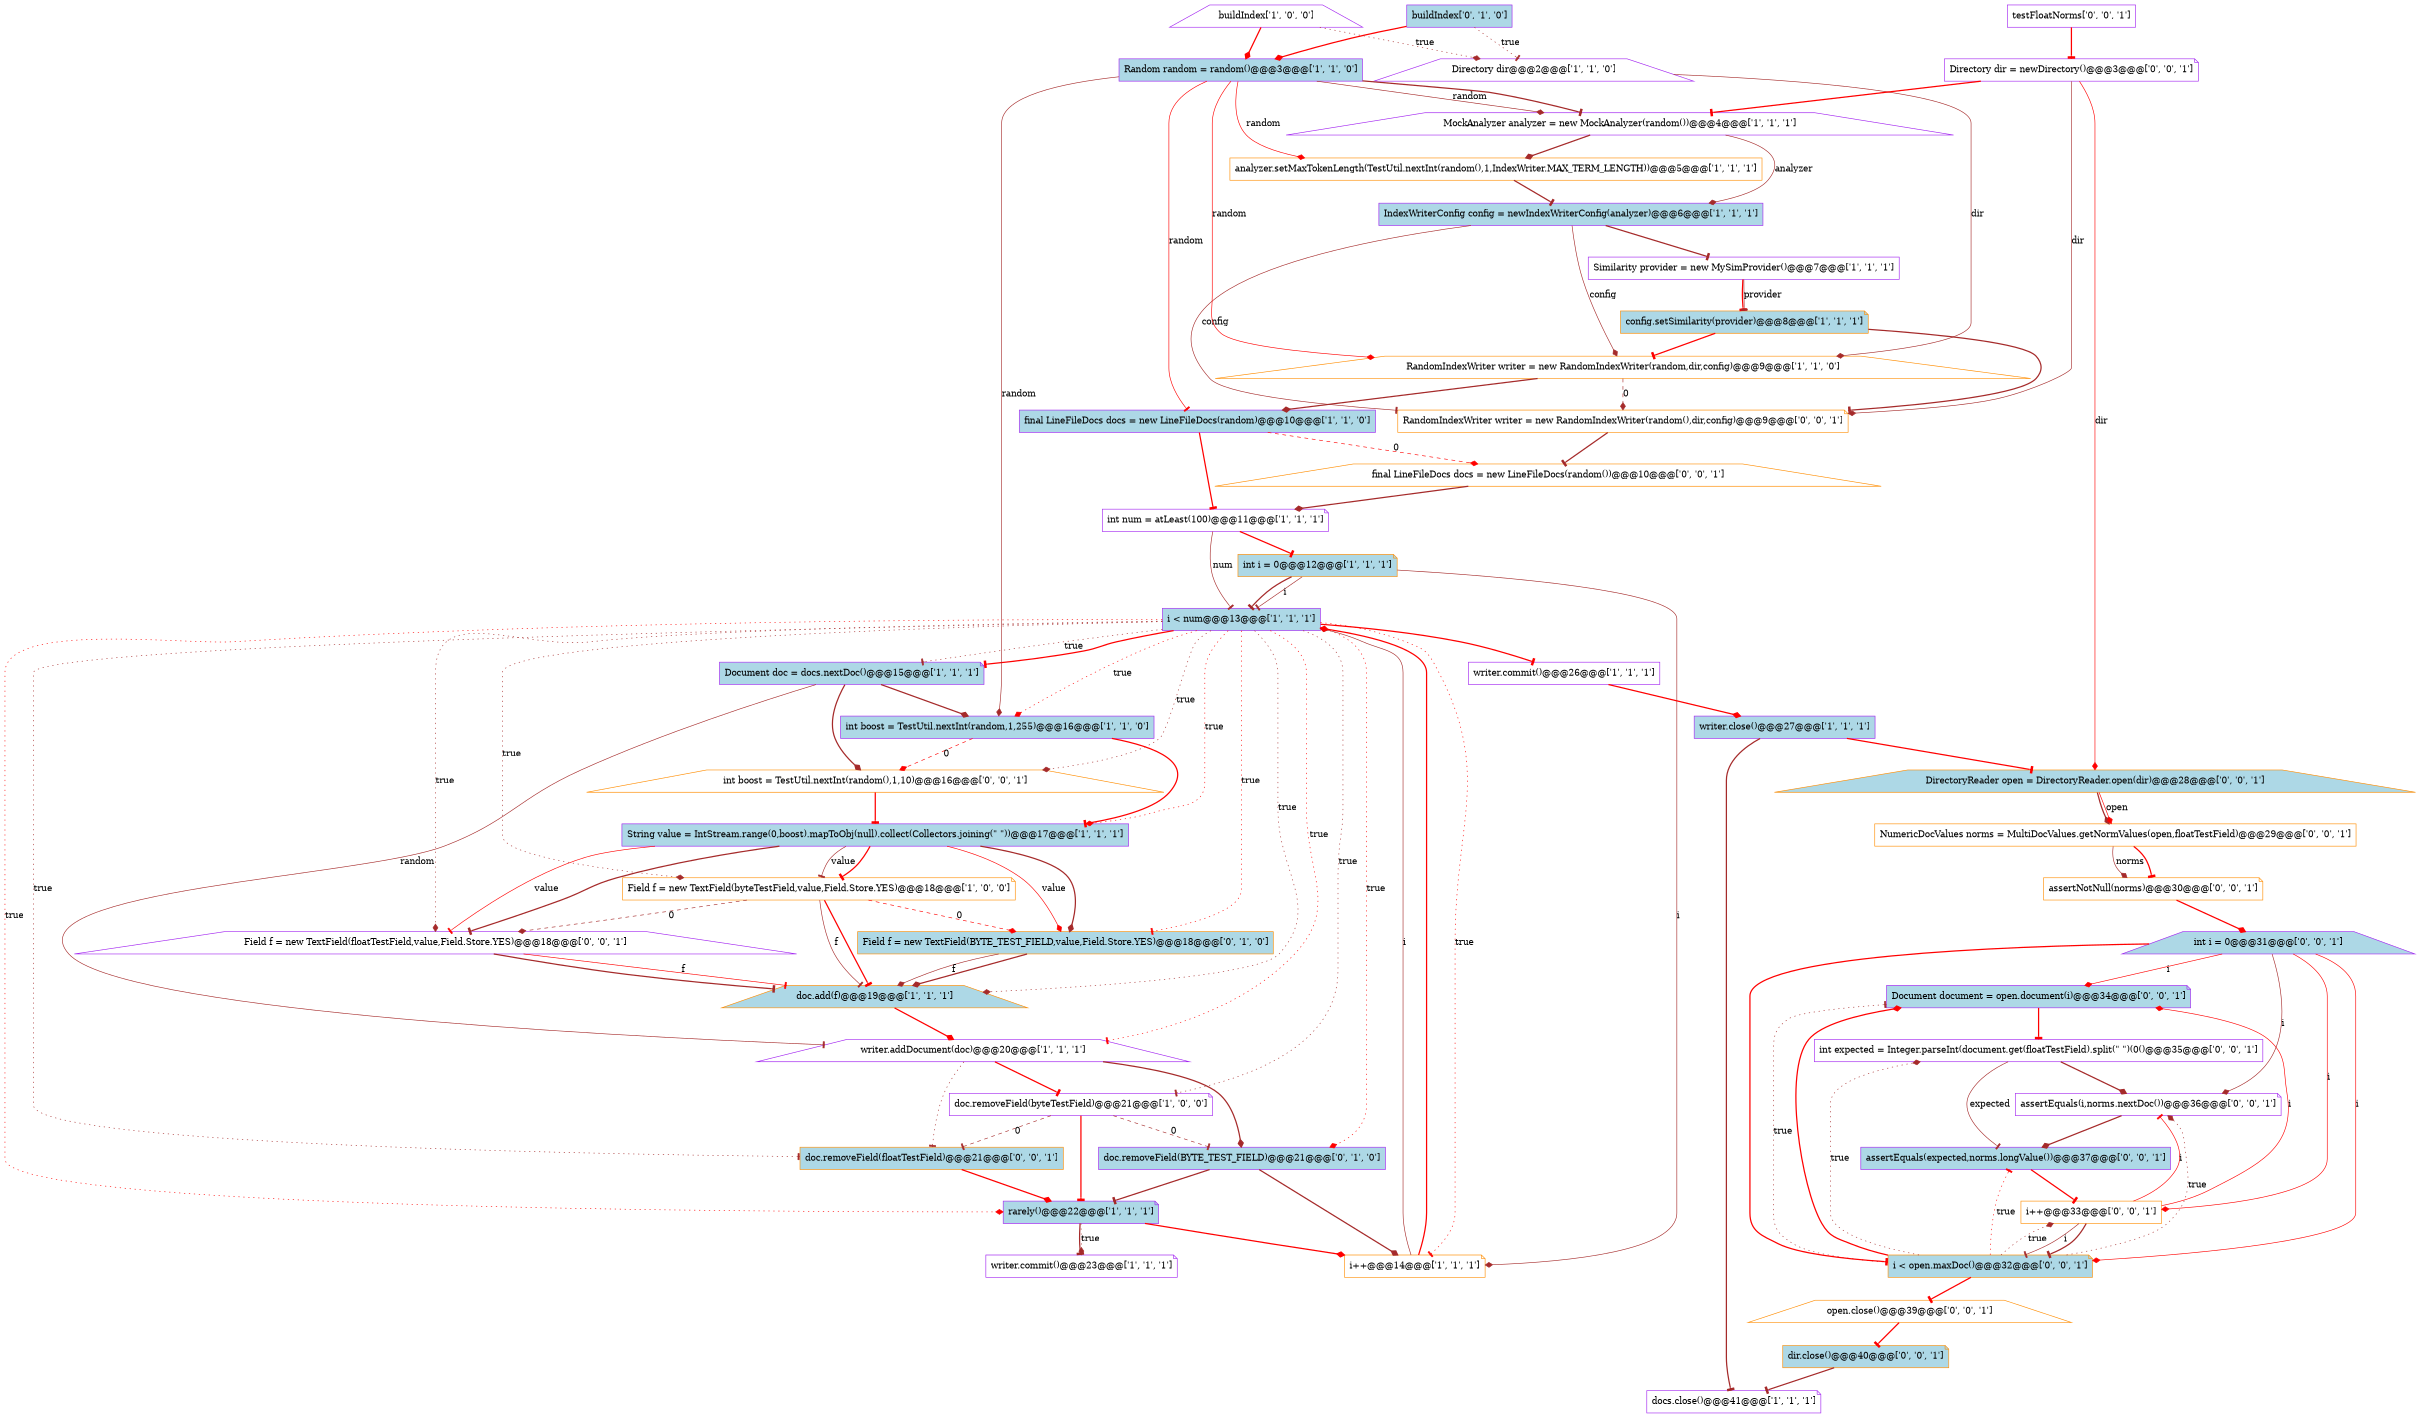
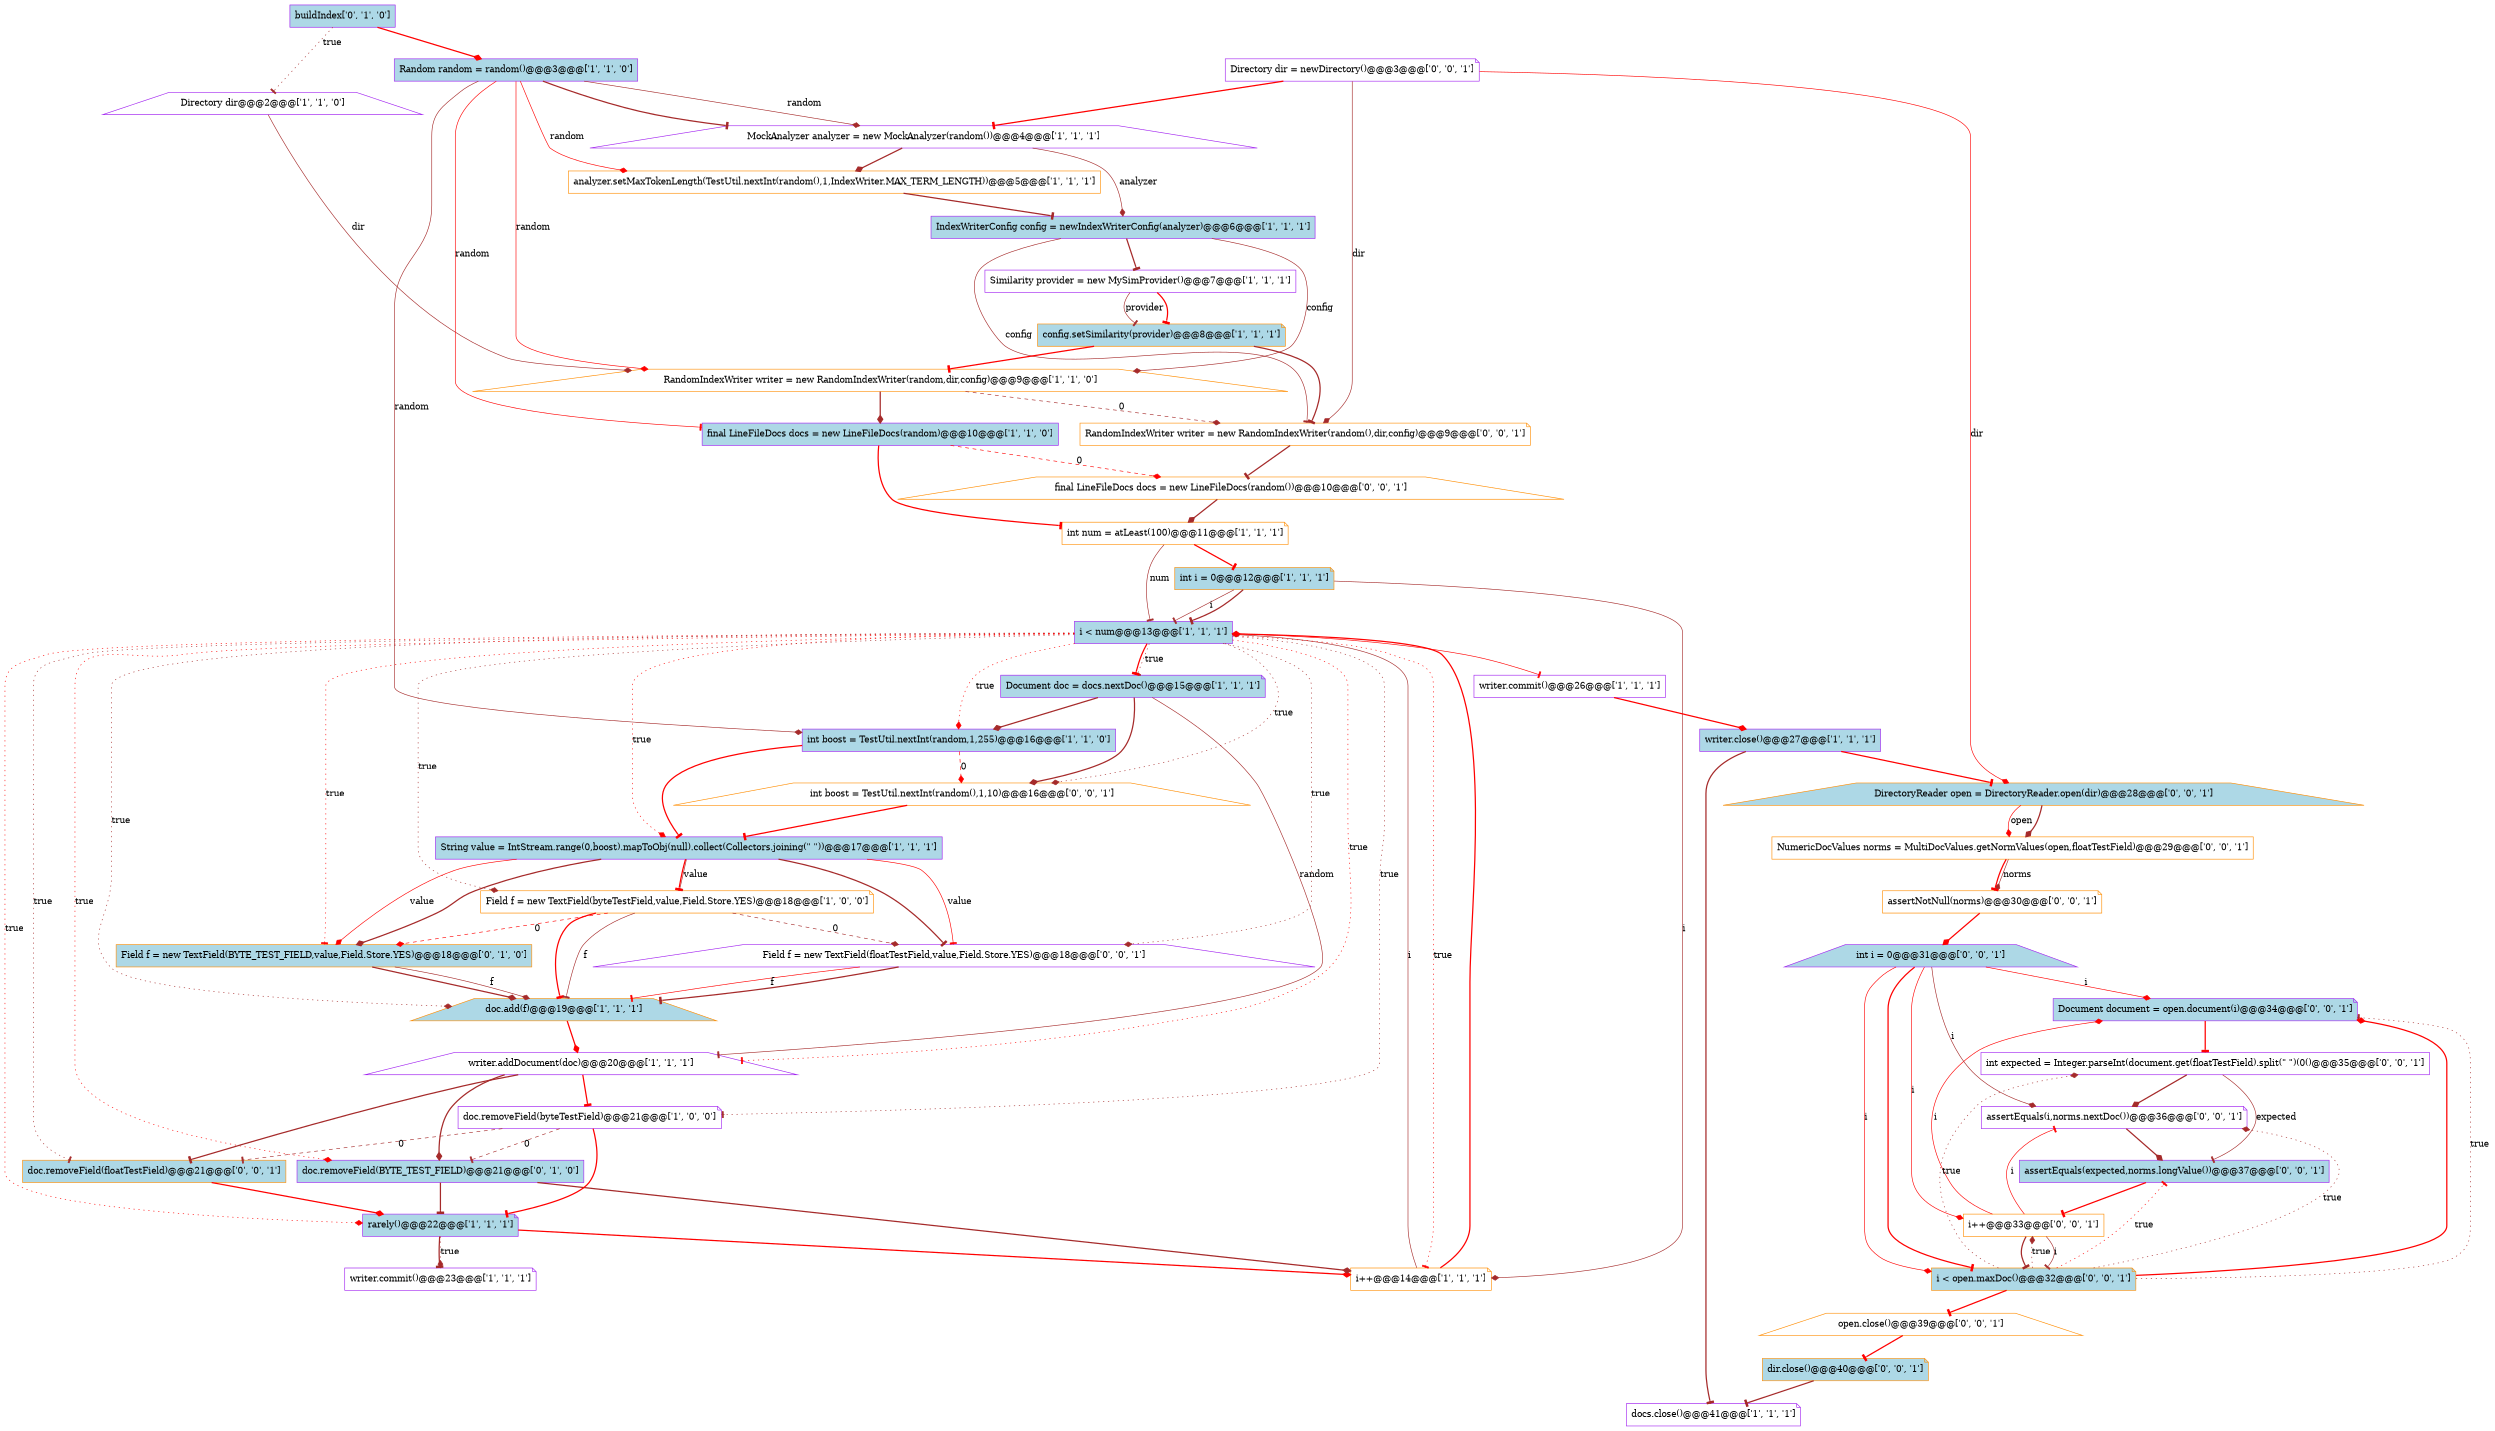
node "buildIndex['1', '0', '0']": removed
node "testFloatNorms['0', '0', '1']": removed
node "int num = atLeast(100)@@@11@@@['1', '1', '1']": color purple -> darkorange
edge "i < num@@@13@@@['1', '1', '1']" -> "writer.commit()@@@26@@@['1', '1', '1']": style bold -> solid
edge "writer.addDocument(doc)@@@20@@@['1', '1', '1']" -> "doc.removeField(floatTestField)@@@21@@@['0', '0', '1']": style dotted -> bold
